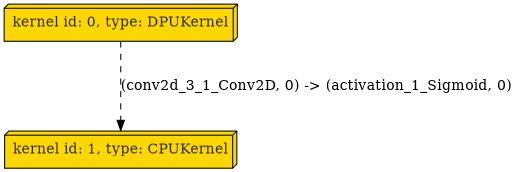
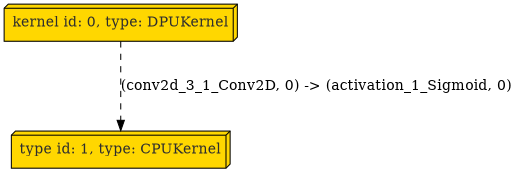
node "kernel id: 1, type: CPUKernel": label "kernel id: 1, type: CPUKernel" -> "type id: 1, type: CPUKernel"
